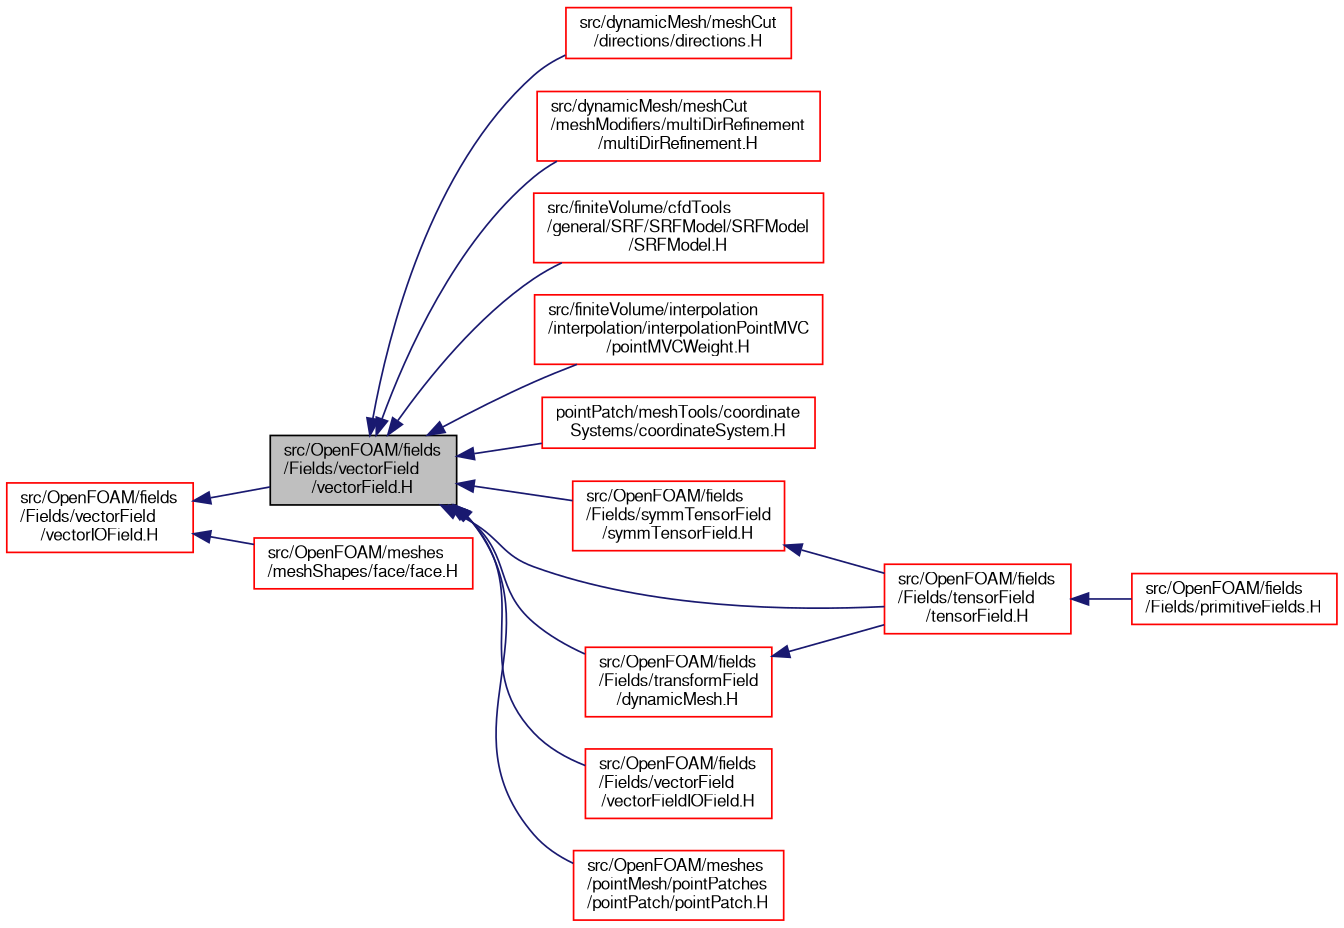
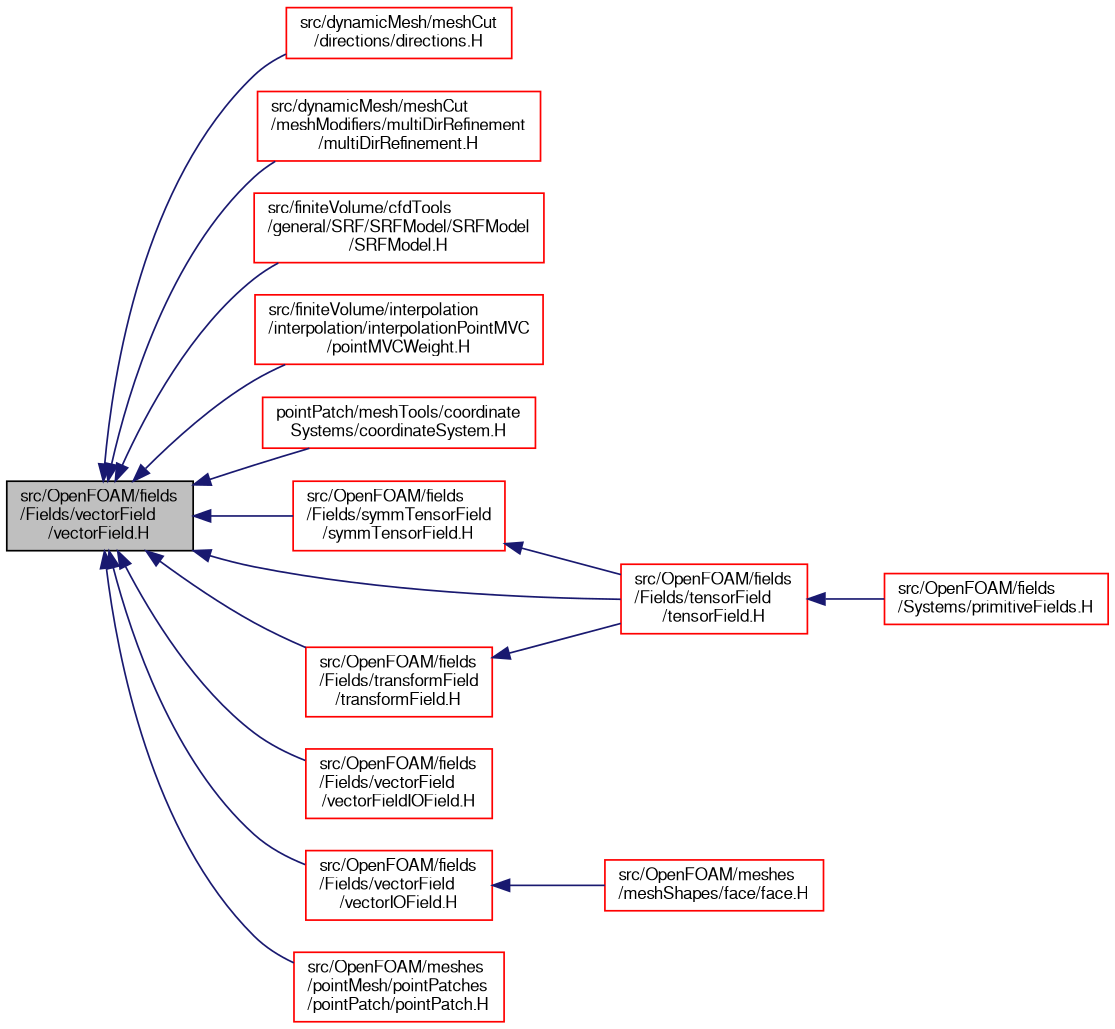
edge "src/OpenFOAM/fields /Fields/vectorField /vectorField.H" -> "src/OpenFOAM/fields /Fields/vectorField /vectorIOField.H": reversed
node "src/OpenFOAM/fields /Fields/primitiveFields.H": label "src/OpenFOAM/fields /Fields/primitiveFields.H" -> "src/OpenFOAM/fields /Systems/primitiveFields.H"
node "src/OpenFOAM/fields /Fields/transformField /dynamicMesh.H": label "src/OpenFOAM/fields /Fields/transformField /dynamicMesh.H" -> "src/OpenFOAM/fields /Fields/transformField /transformField.H"
